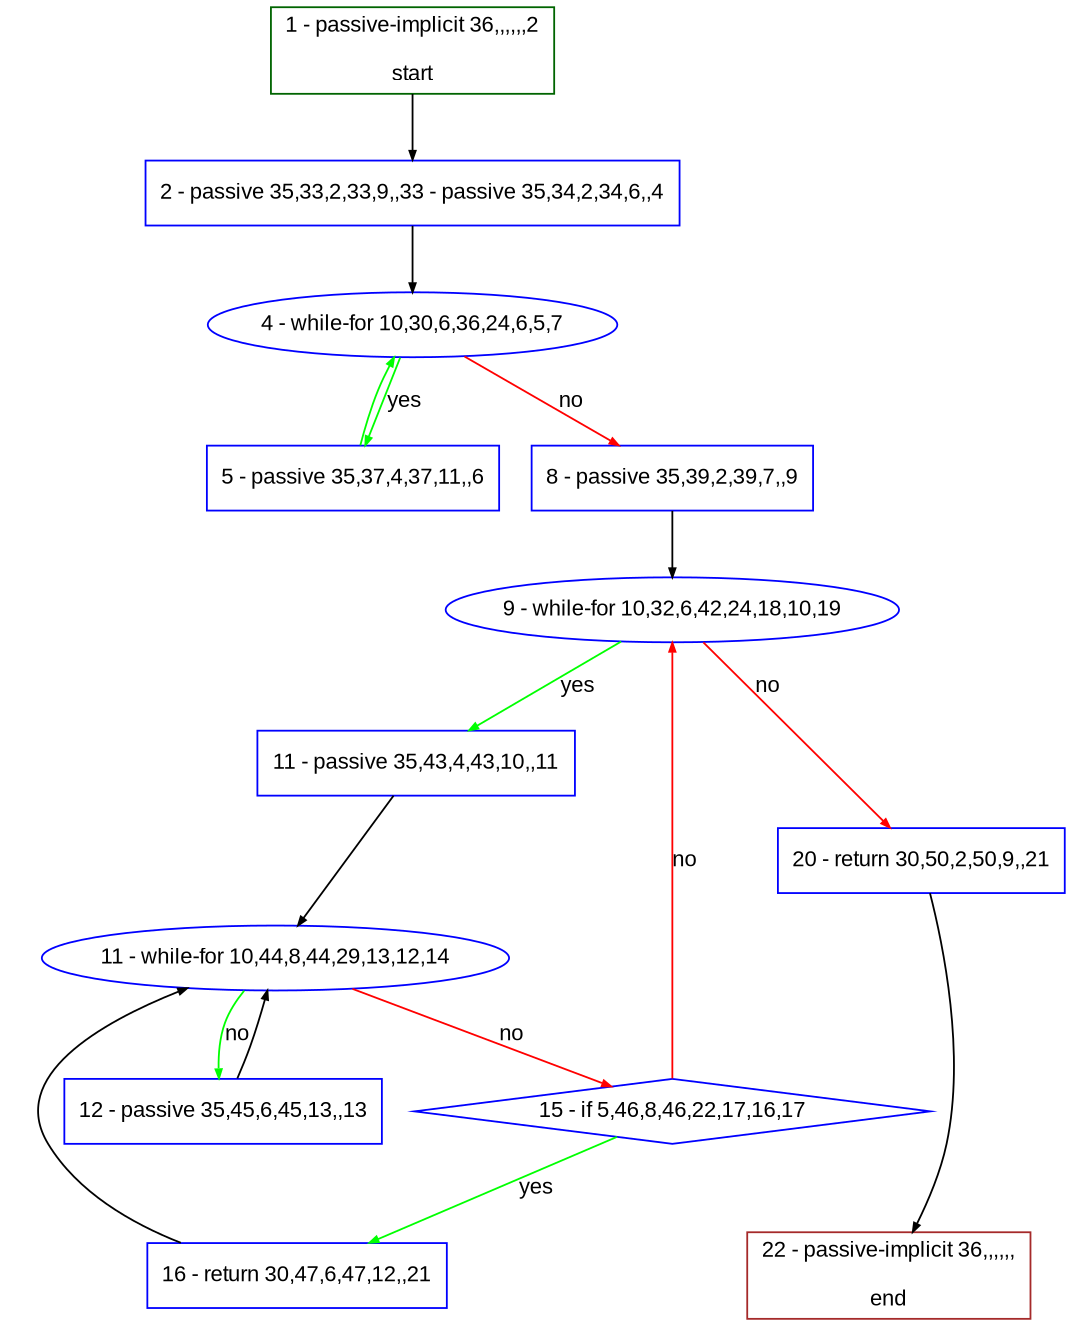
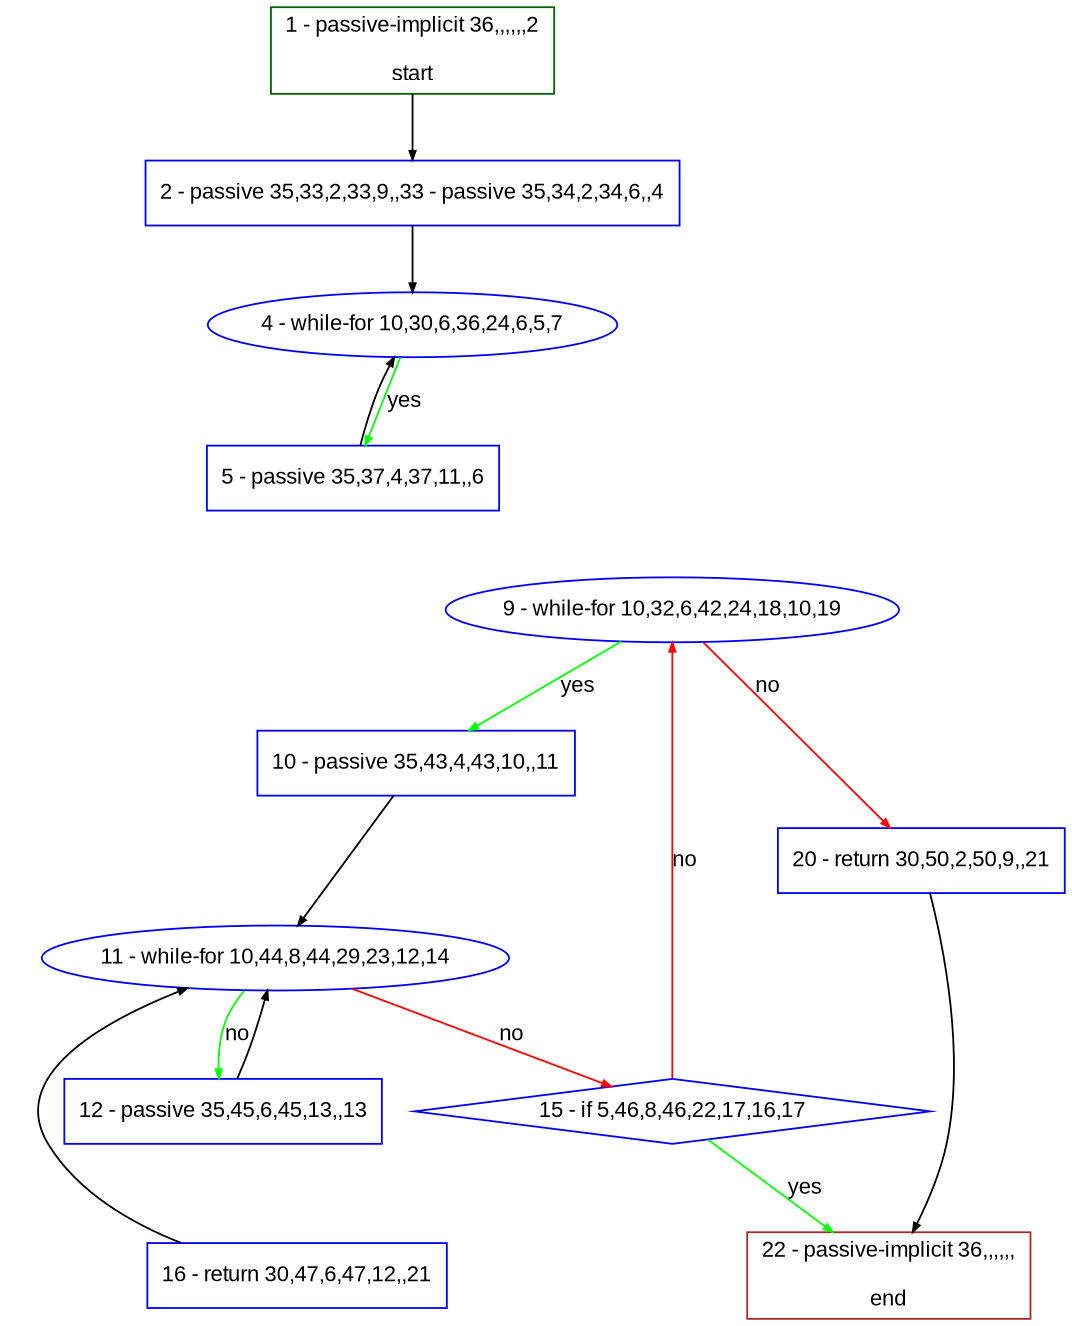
edge "5 - passive 35,37,4,37,11,,6" -> "4 - while-for 10,30,6,36,24,6,5,7": color #00ff00 -> #000000
node "8 - passive 35,39,2,39,7,,9": removed
node "11 - passive 35,43,4,43,10,,11": label "11 - passive 35,43,4,43,10,,11" -> "10 - passive 35,43,4,43,10,,11"
node "11 - while-for 10,44,8,44,29,13,12,14": label "11 - while-for 10,44,8,44,29,13,12,14" -> "11 - while-for 10,44,8,44,29,23,12,14"
edge "15 - if 5,46,8,46,22,17,16,17" -> "16 - return 30,47,6,47,12,,21": now "15 - if 5,46,8,46,22,17,16,17" -> "22 - passive-implicit 36,,,,,, end"
